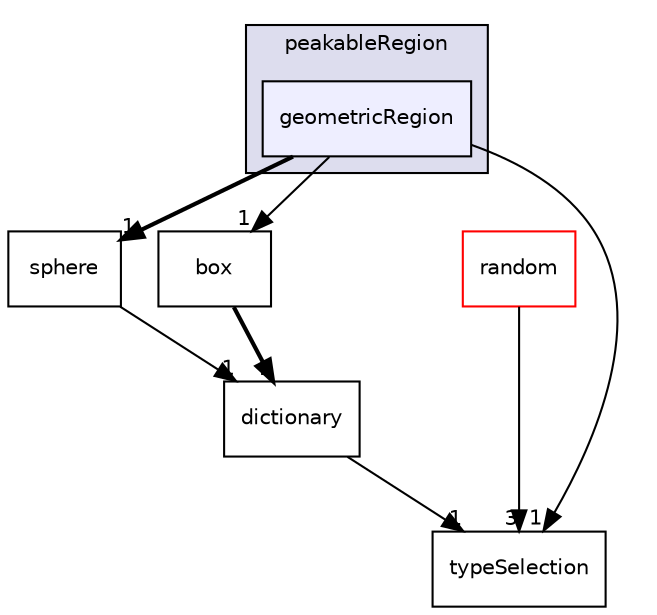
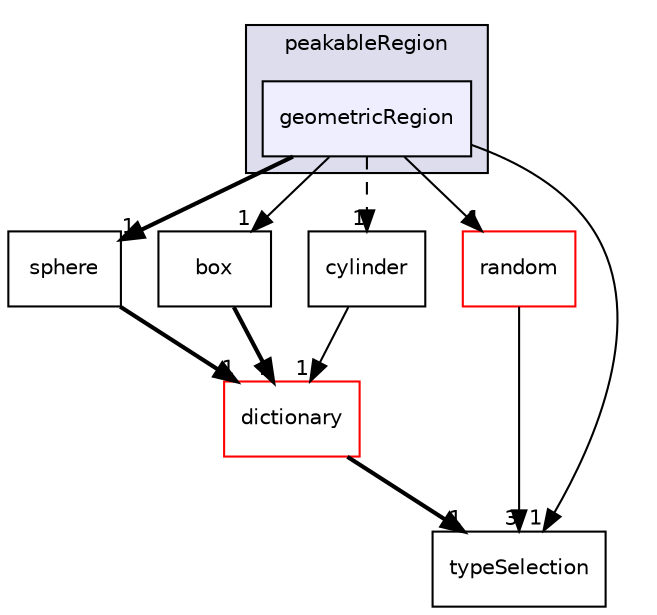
edge "geometricRegion" -> "random": added
node "cylinder": added
edge "sphere" -> "dictionary": style solid -> bold
node "dictionary": color black -> red
edge "dictionary" -> "typeSelection": style solid -> bold
